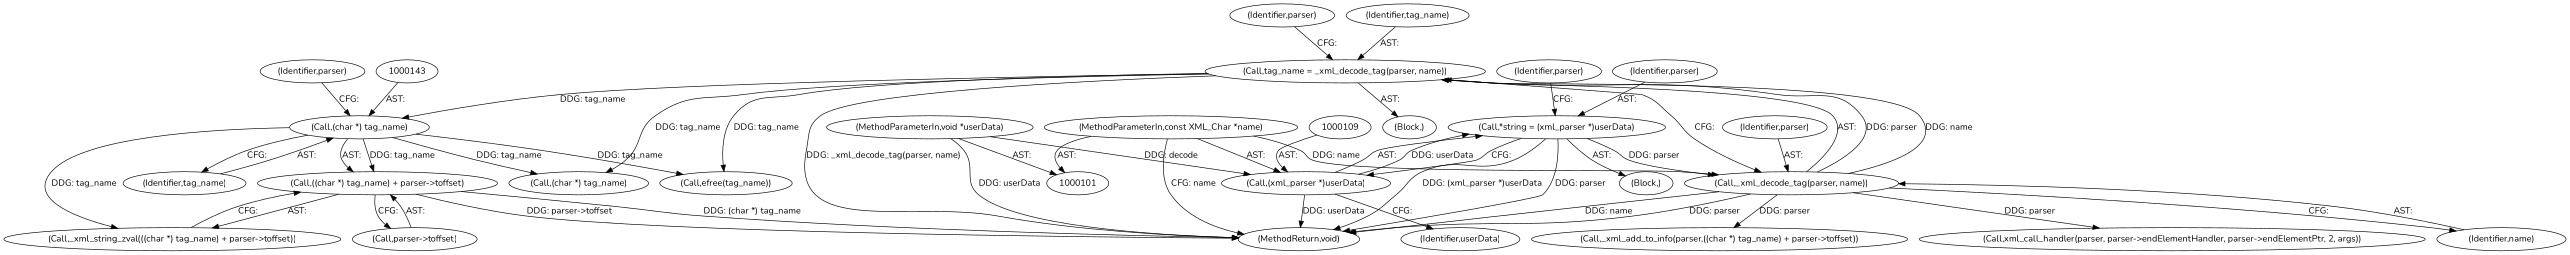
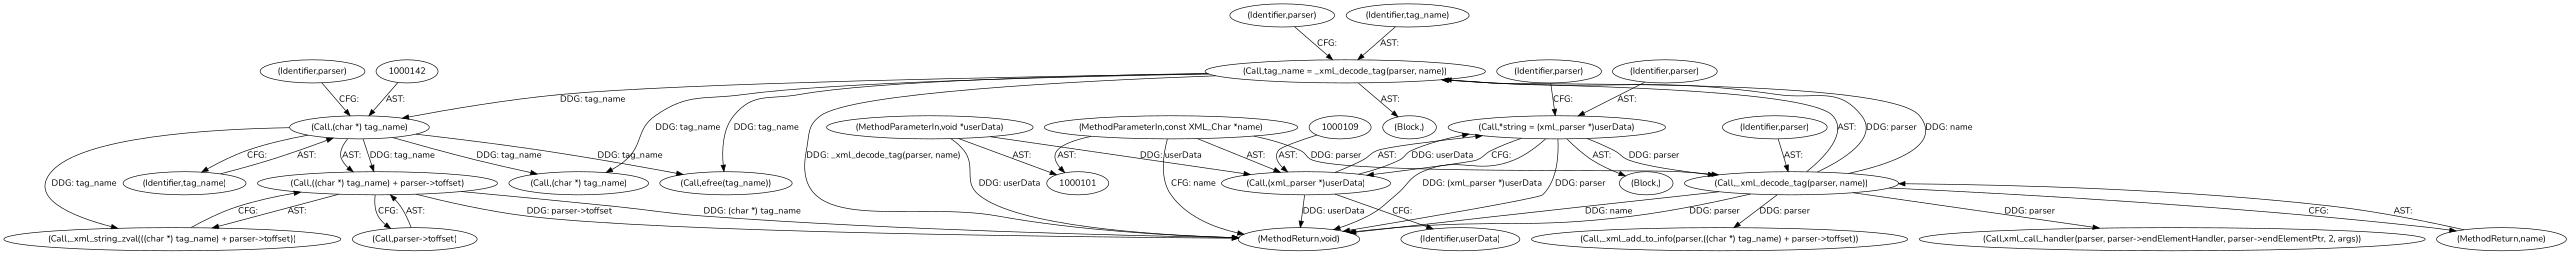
node "1000143": label "1000143" -> "1000142"
edge "(Call,tag_name = _xml_decode_tag(parser, name))" -> "(Call,_xml_decode_tag(parser, name))": removed, label "CFG:"
edge "(MethodParameterIn,void *userData)" -> "(Call,(xml_parser *)userData)": label "DDG: decode" -> "DDG: userData"
edge "(MethodParameterIn,const XML_Char *name)" -> "(Call,_xml_decode_tag(parser, name))": label "DDG: name" -> "DDG: parser"
node "(Identifier,name)": label "(Identifier,name)" -> "(MethodReturn,name)"
